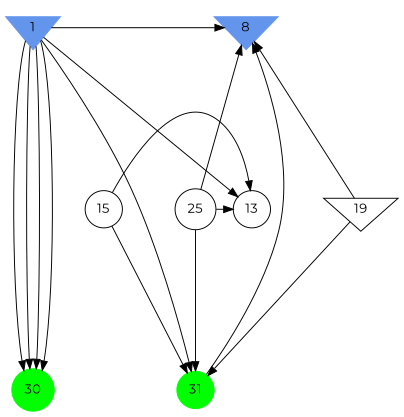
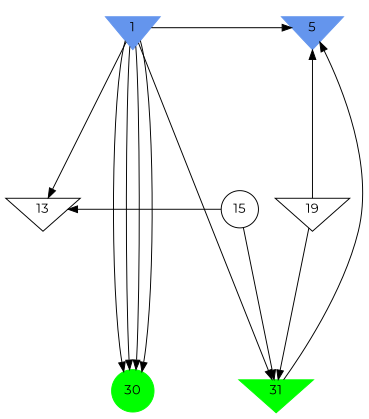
node "8": label "8" -> "5"
node "25": removed
node "13": shape circle -> invtriangle
node "31": shape circle -> invtriangle
